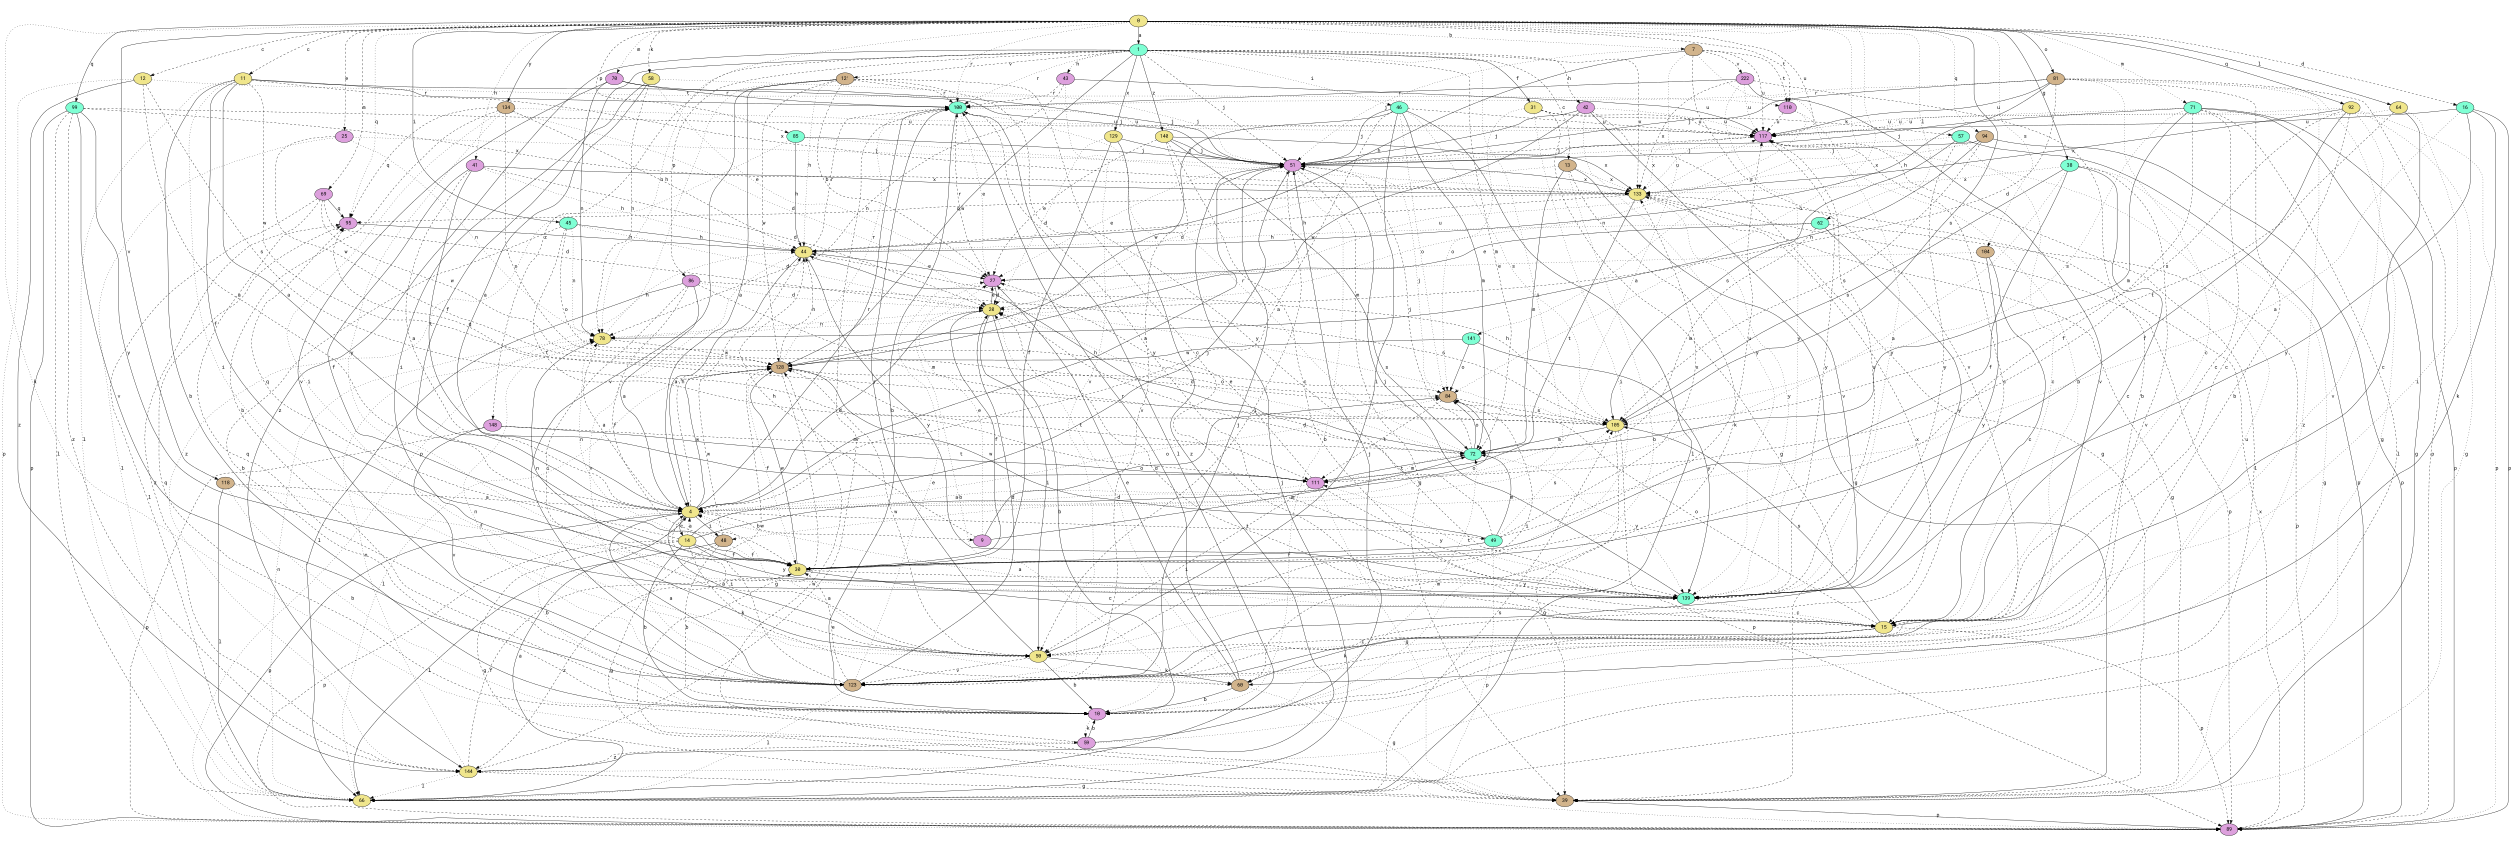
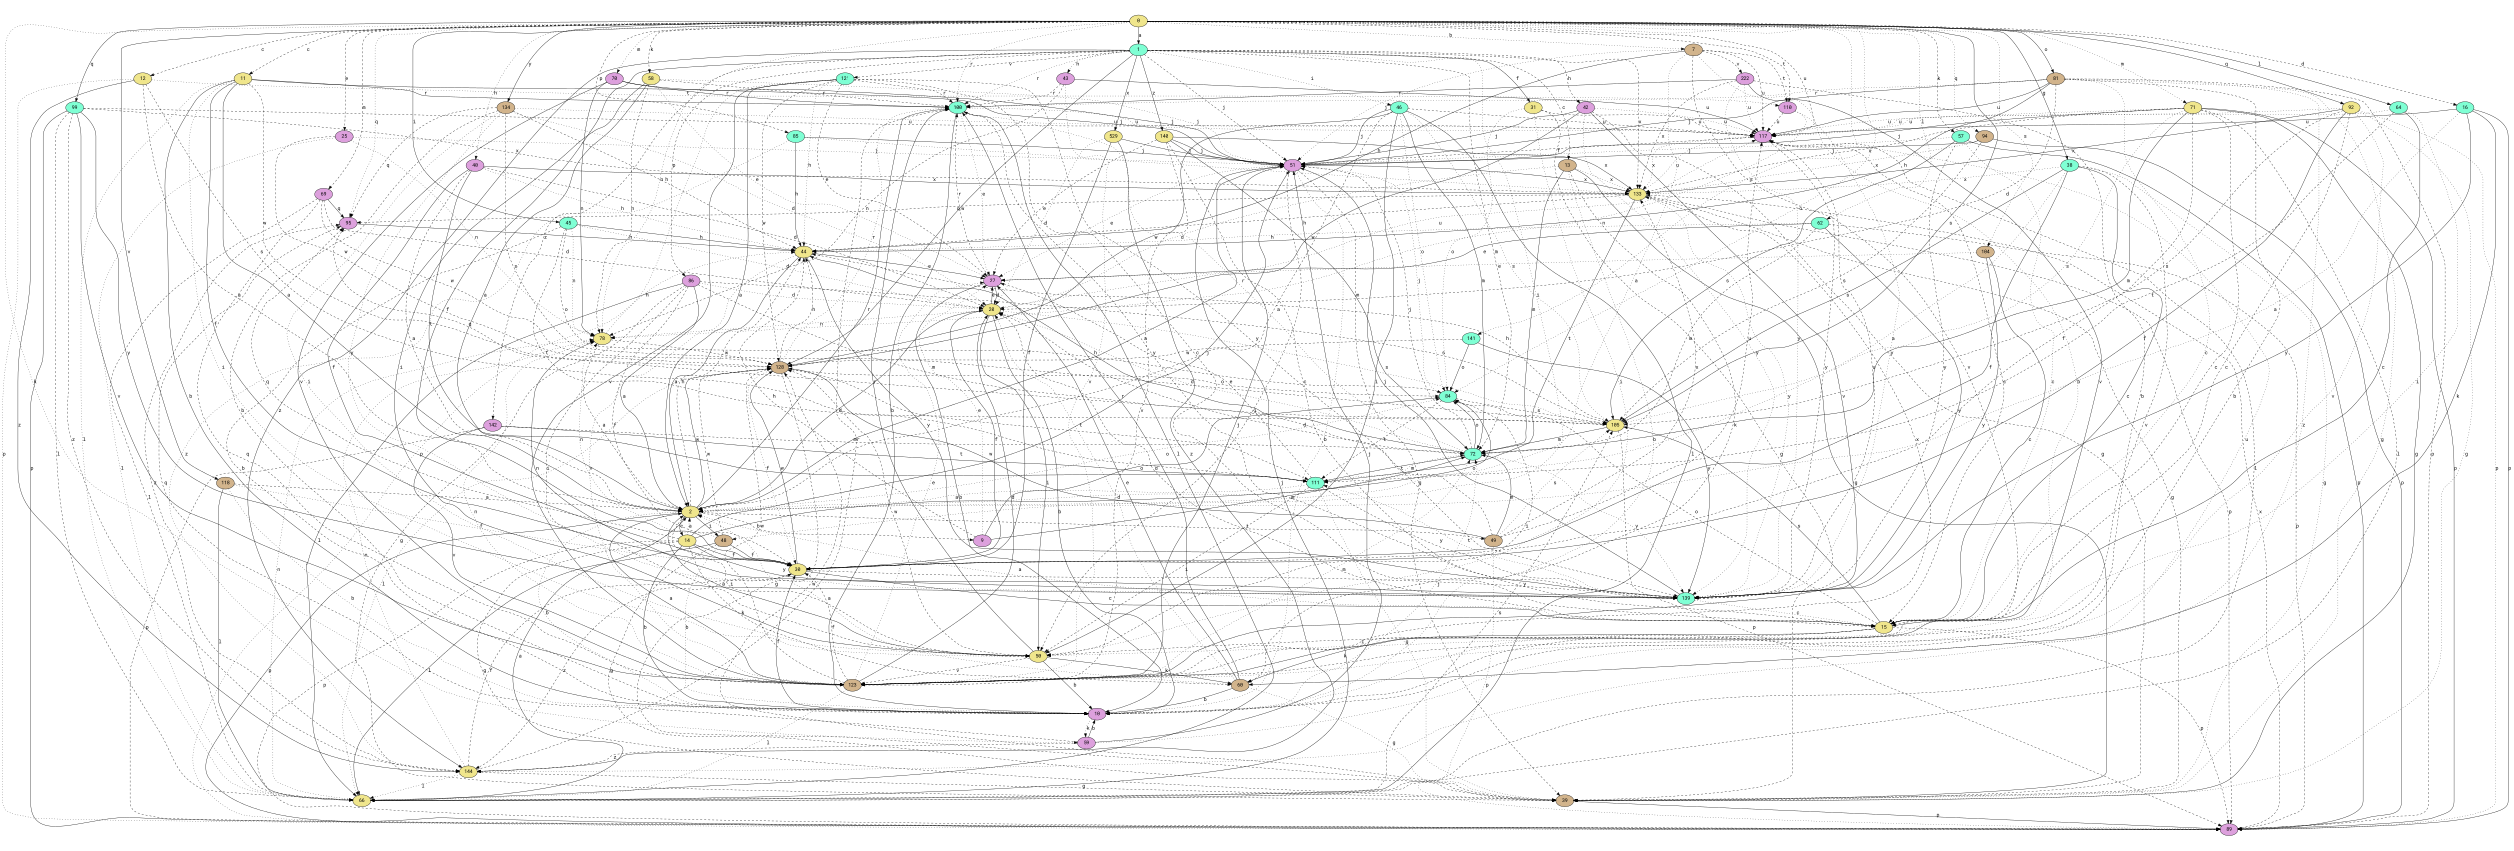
node "121": fillcolor tan -> aquamarine
node "71": fillcolor aquamarine -> khaki
node "64": fillcolor khaki -> aquamarine
edge "31" -> "57": now "0" -> "57"
edge "44" -> "100": now "58" -> "100"
node "129": label "129" -> "529"
edge "117" -> "51": label "j" -> "f"
edge "11" -> "133": now "71" -> "133"
node "41": label "41" -> "40"
edge "121" -> "27": label "b" -> "e"
edge "94" -> "78": removed, label "n"
edge "141" -> "128": style solid -> dashed
node "84": fillcolor tan -> aquamarine
node "148": label "148" -> "142"
node "111": fillcolor plum -> aquamarine
node "4": label "4" -> "2"
node "49": fillcolor aquamarine -> tan
edge "48" -> "30": style dotted -> solid
edge "27" -> "10": style dotted -> solid
edge "49" -> "30": now "10" -> "30"
edge "10" -> "72": label "m" -> "j"
edge "105" -> "39": now "86" -> "39"
edge "123" -> "30": label "e" -> "f"
edge "123" -> "72": added, label "m"
edge "48" -> "10": style dashed -> dotted
